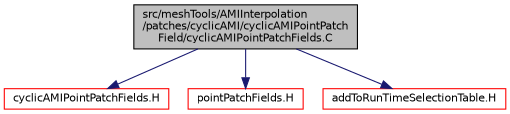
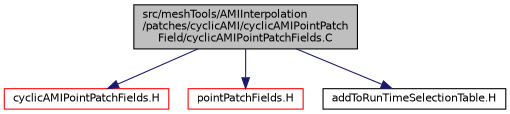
node "addToRunTimeSelectionTable.H": color red -> black
